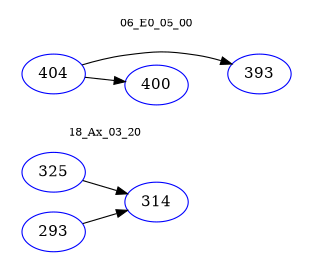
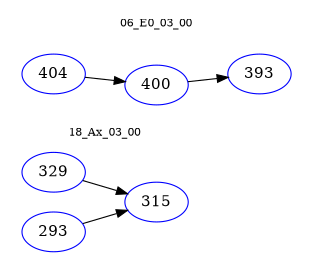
cluster "06_E0_05_00": label "06_E0_05_00" -> "06_E0_03_00"
edge "404" -> "393": now "400" -> "393"
cluster "18_Ax_03_20": label "18_Ax_03_20" -> "18_Ax_03_00"
node "325": label "325" -> "329"
node "314": label "314" -> "315"
